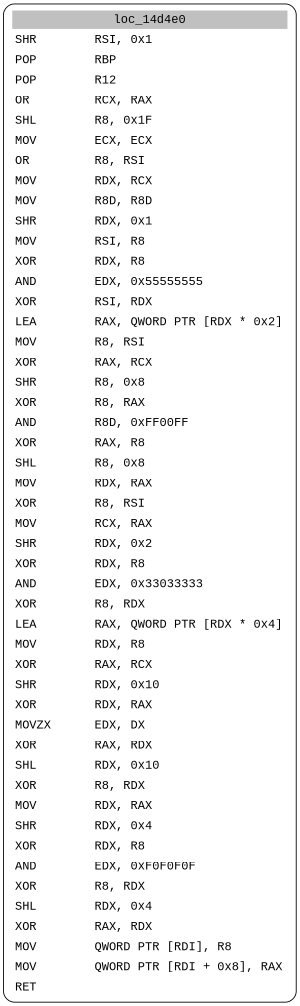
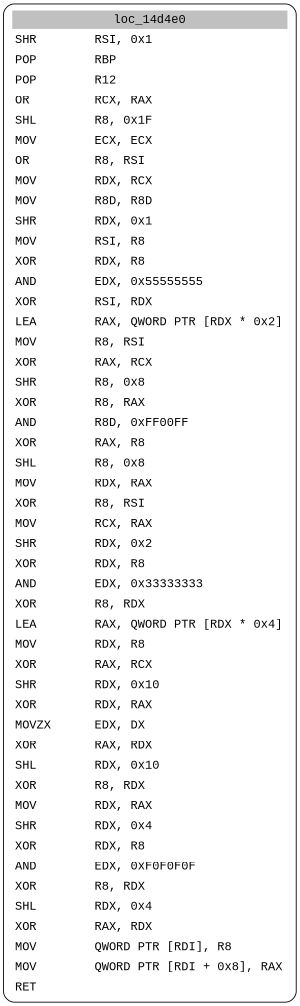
node "loc_14d4e0": text "AND        EDX, 0x33033333" -> "AND        EDX, 0x33333333"
